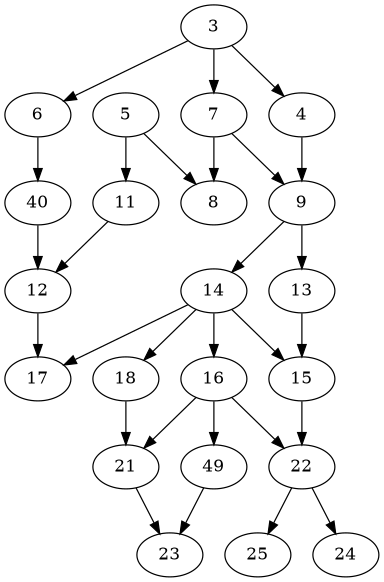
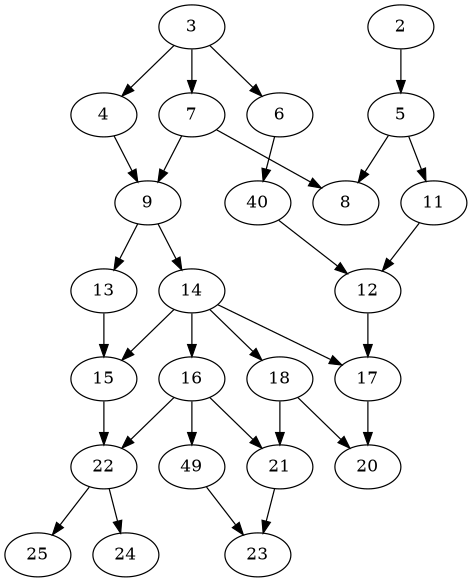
node "2": added
node "20": added
